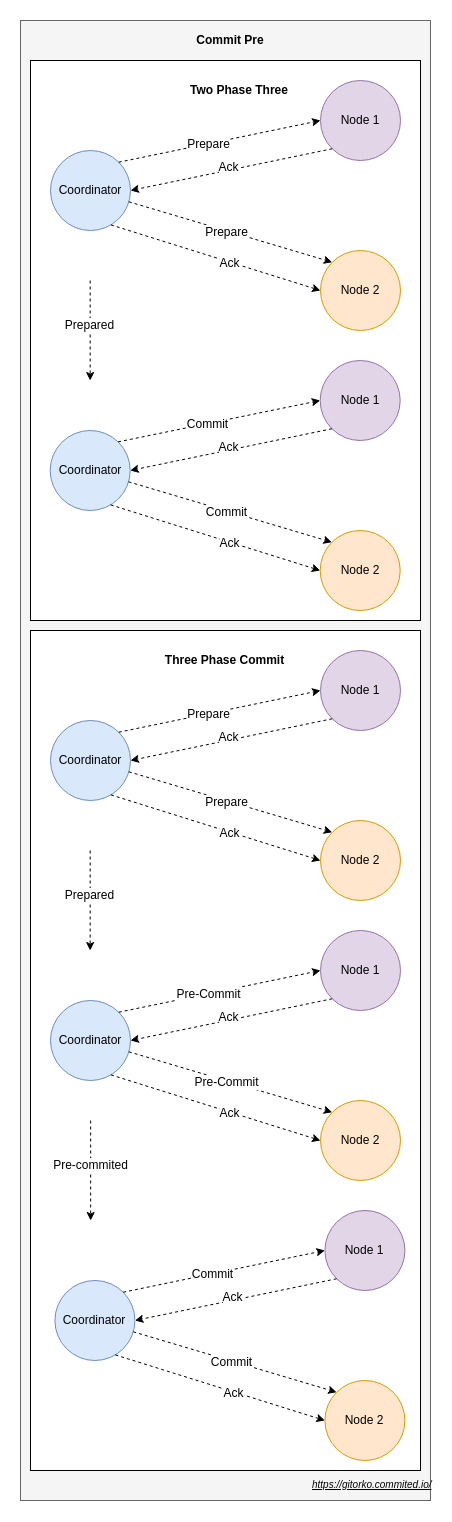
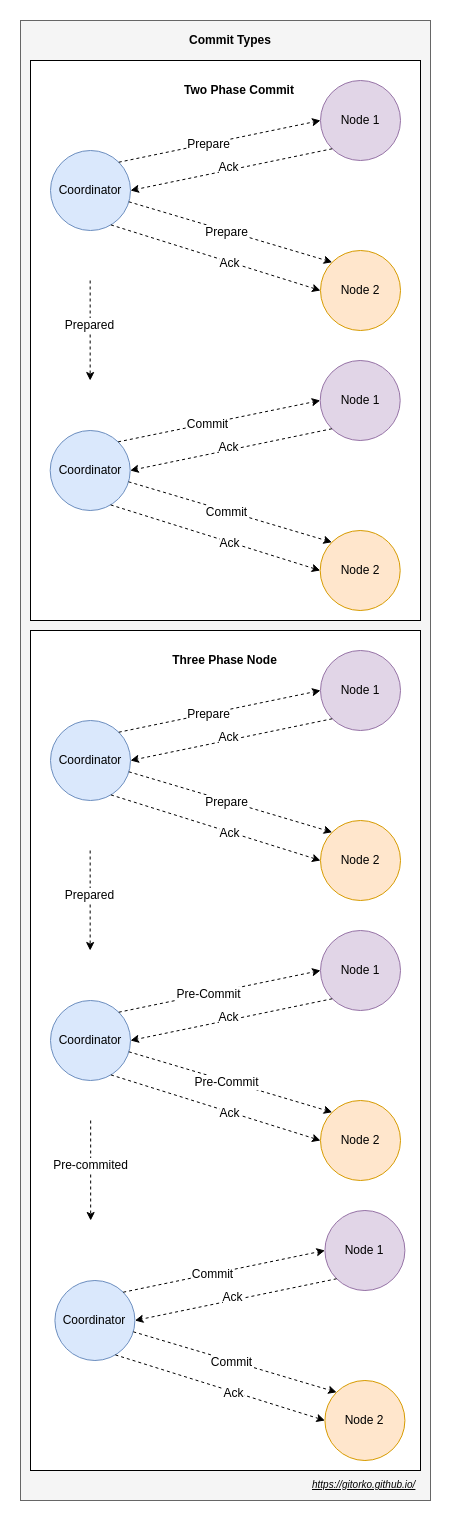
node "Commit Pre": label "Commit Pre" -> "Commit Types"
node "Two Phase Three": label "Two Phase Three" -> "Two Phase Commit"
node "Three Phase Commit": label "Three Phase Commit" -> "Three Phase Node"
node "https://gitorko.commited.io/": label "https://gitorko.commited.io/" -> "https://gitorko.github.io/"
